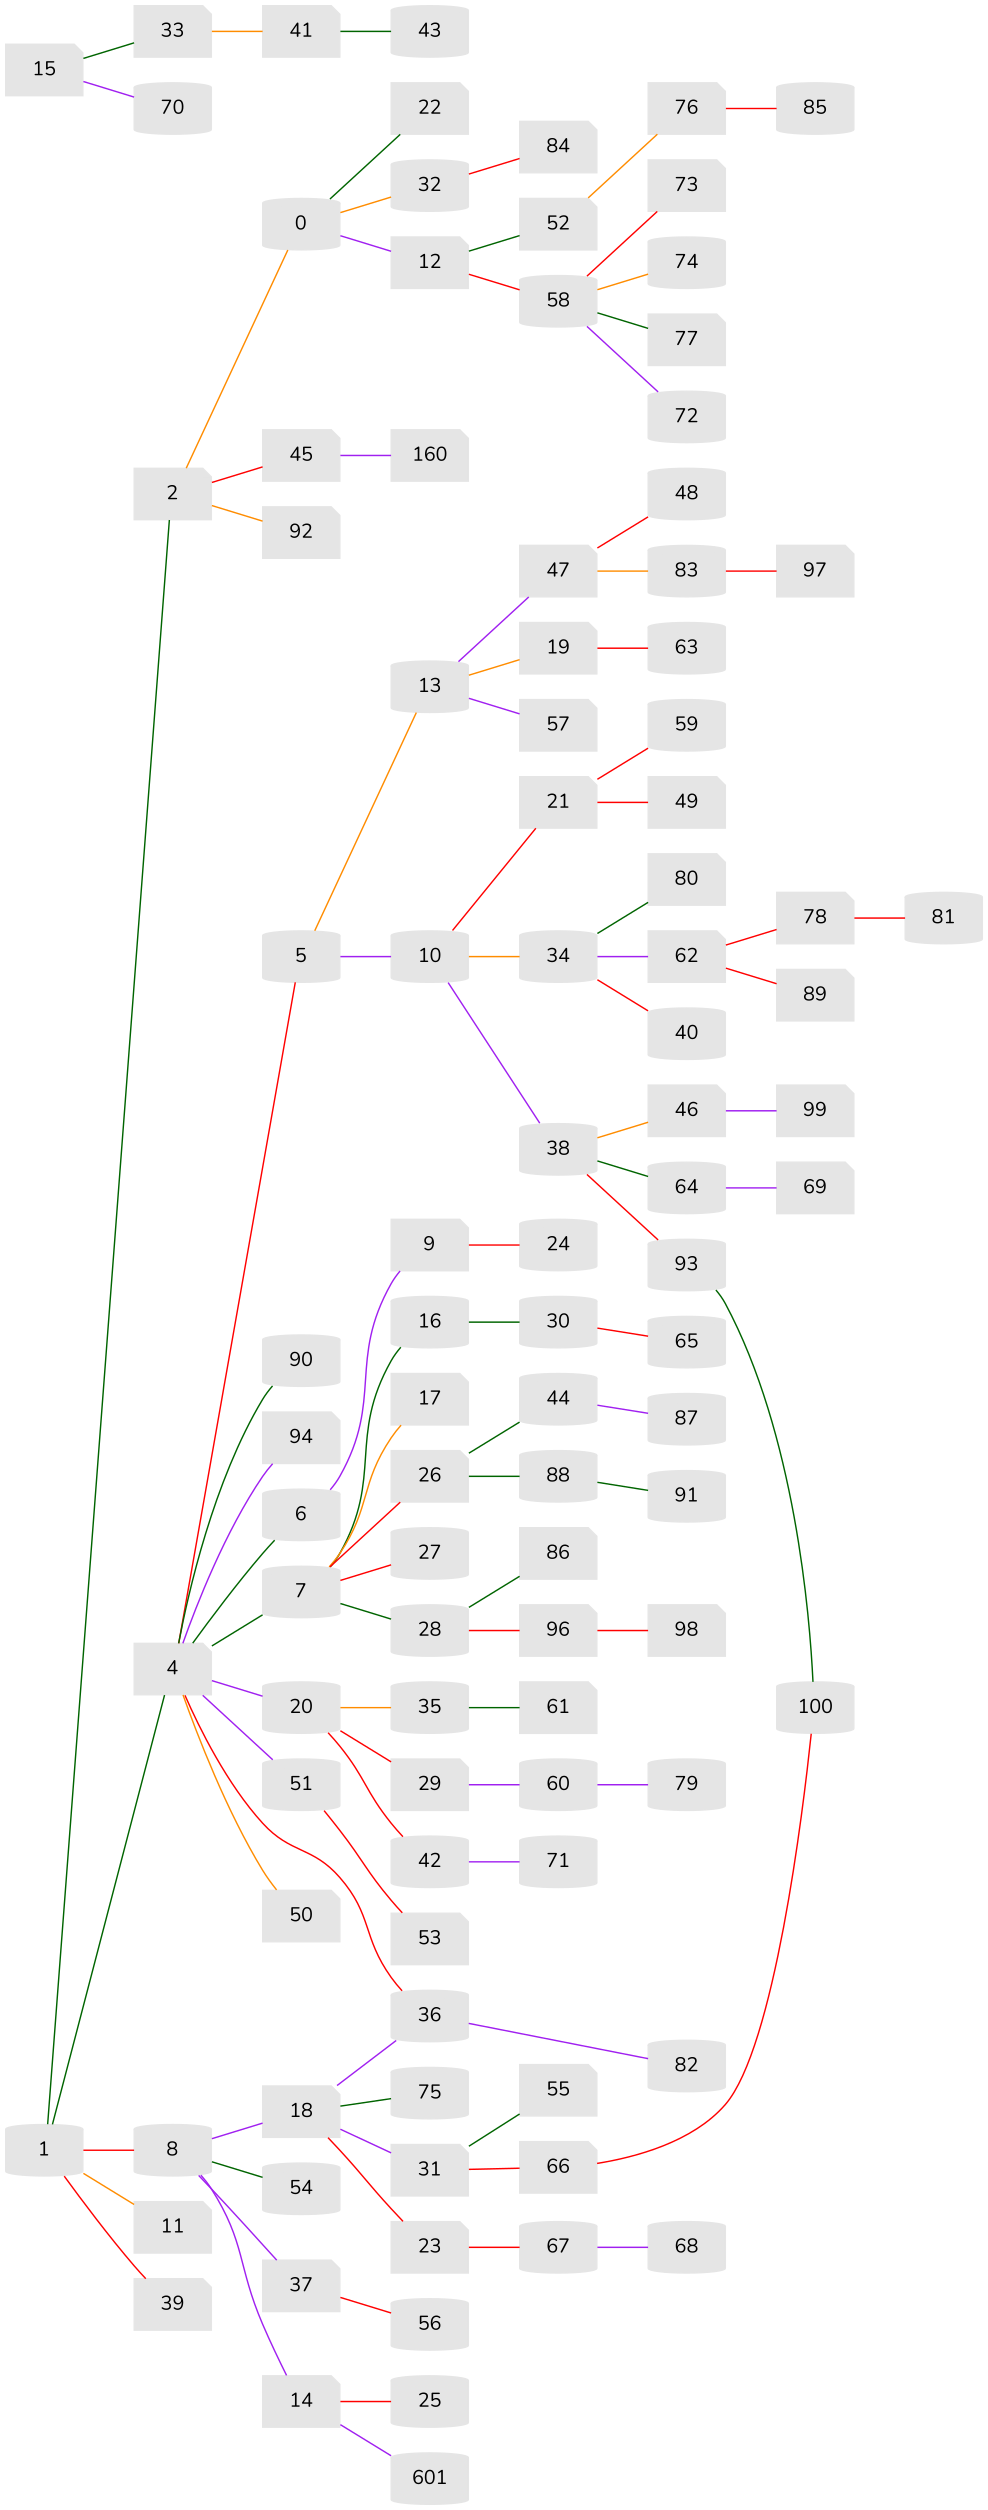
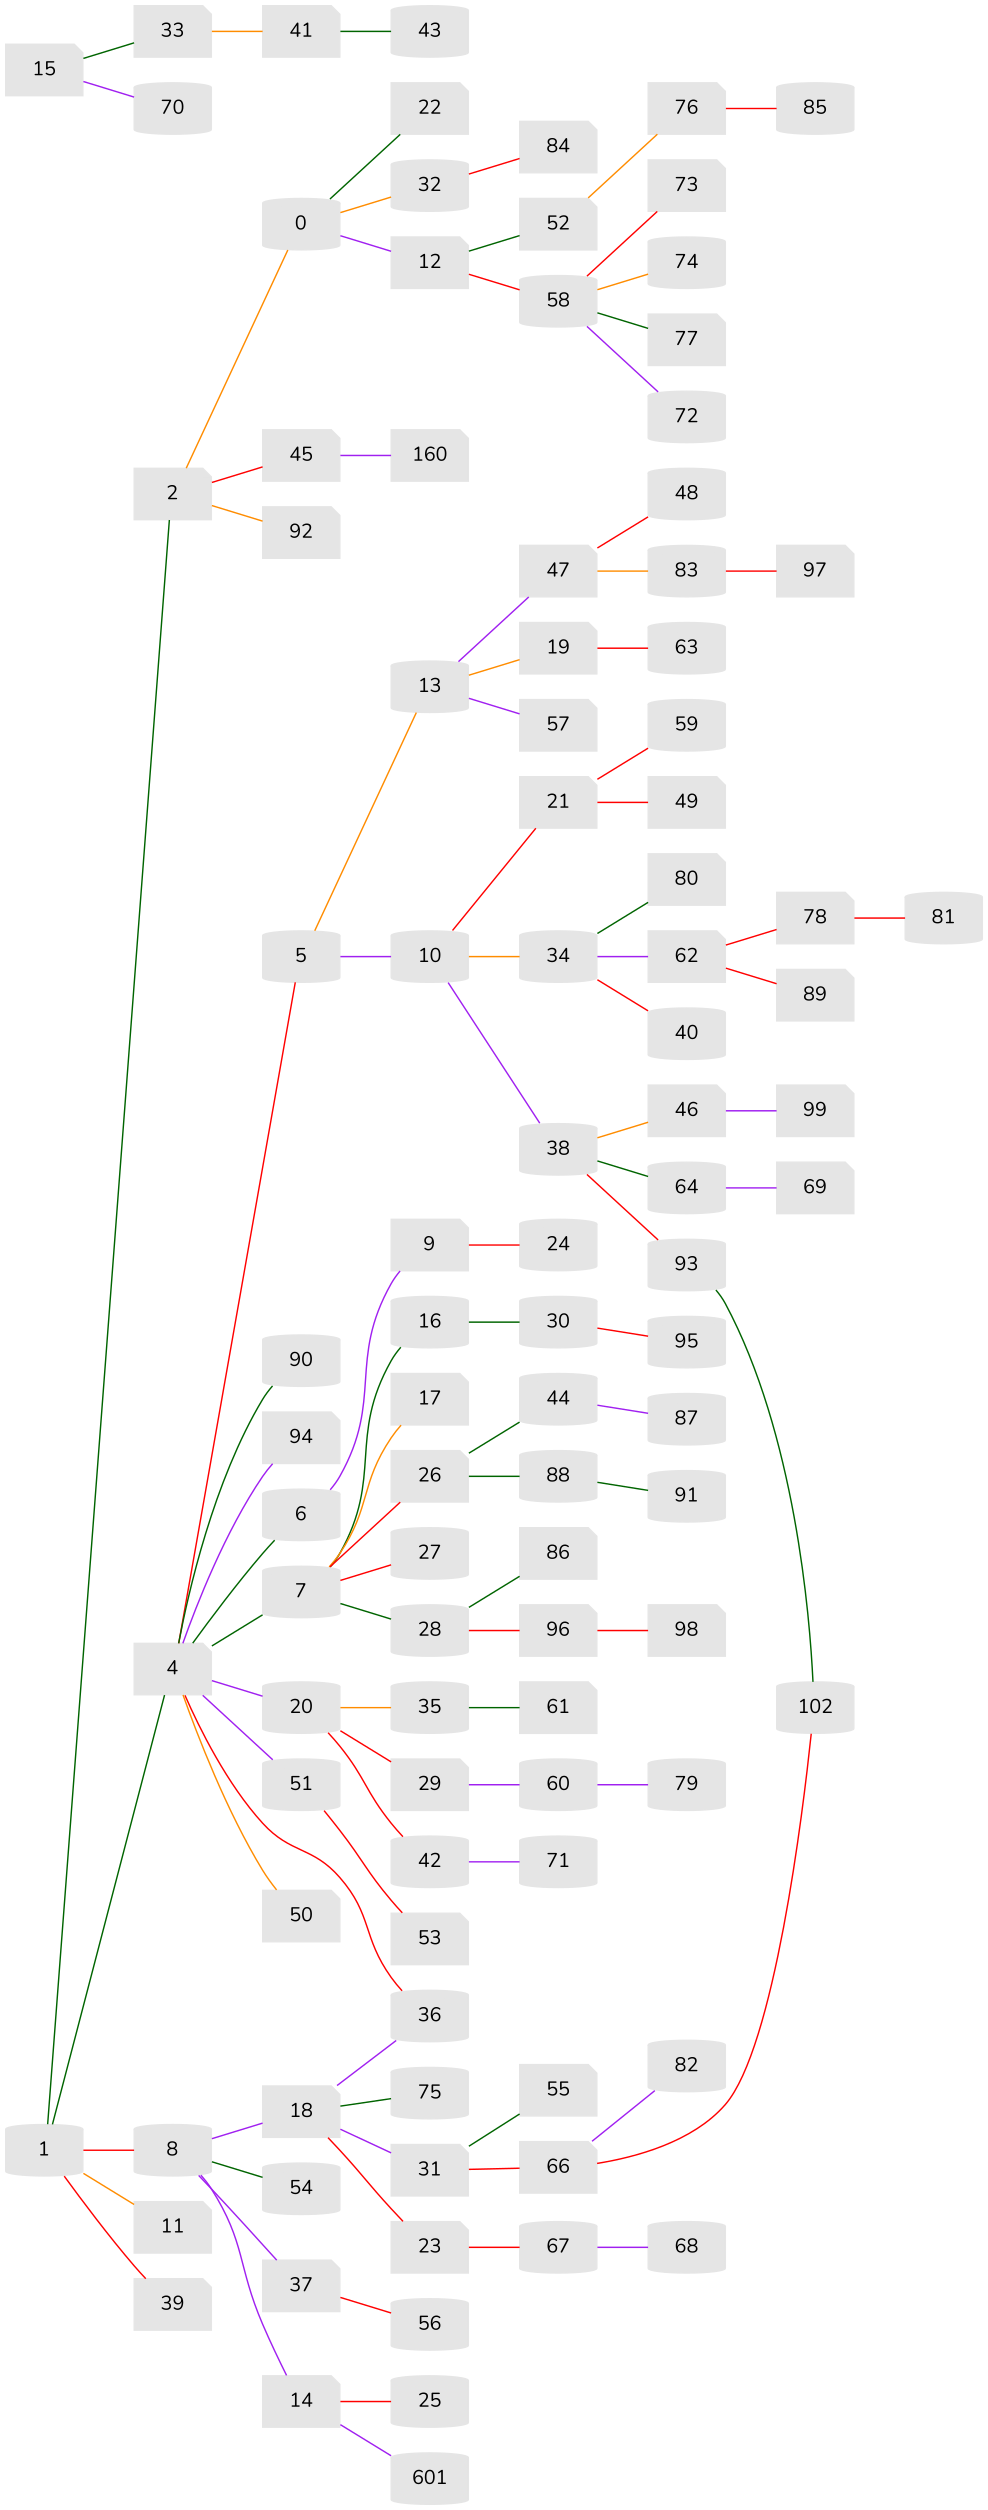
node "65": label "65" -> "95"
node "100": label "100" -> "102"
edge "36" -- "82": now "66" -- "82"
